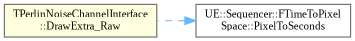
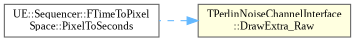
edge "TPerlinNoiseChannelInterface ::DrawExtra_Raw" -> "UE::Sequencer::FTimeToPixel Space::PixelToSeconds": reversed
